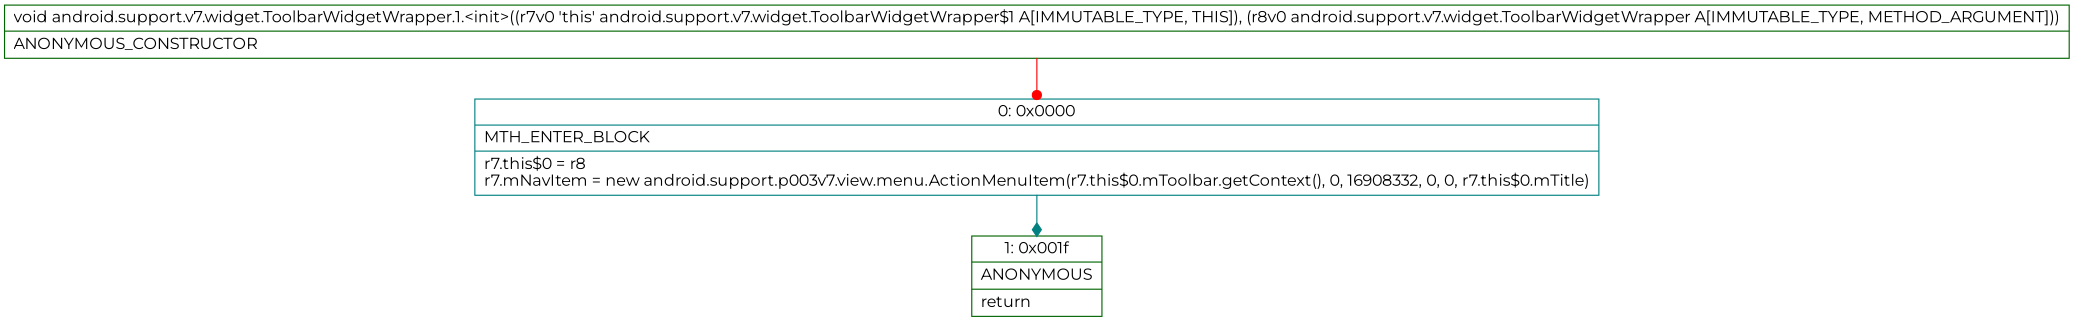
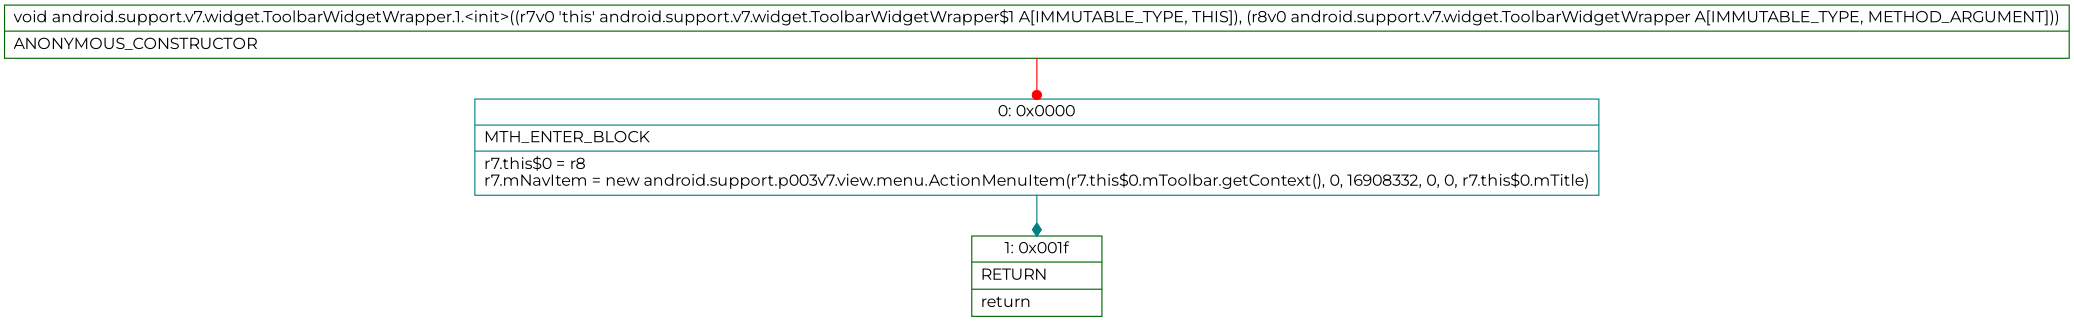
node "1: 0x001f": text "ANONYMOUS" -> "RETURN"
